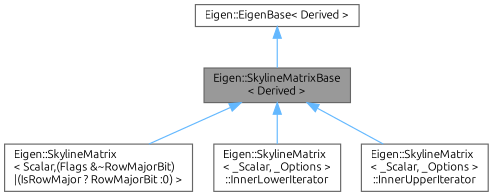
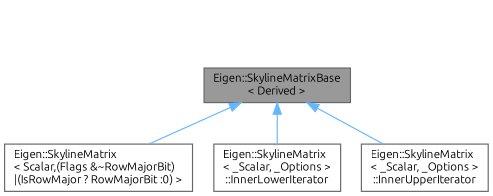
node "Eigen::EigenBase< Derived >": removed
